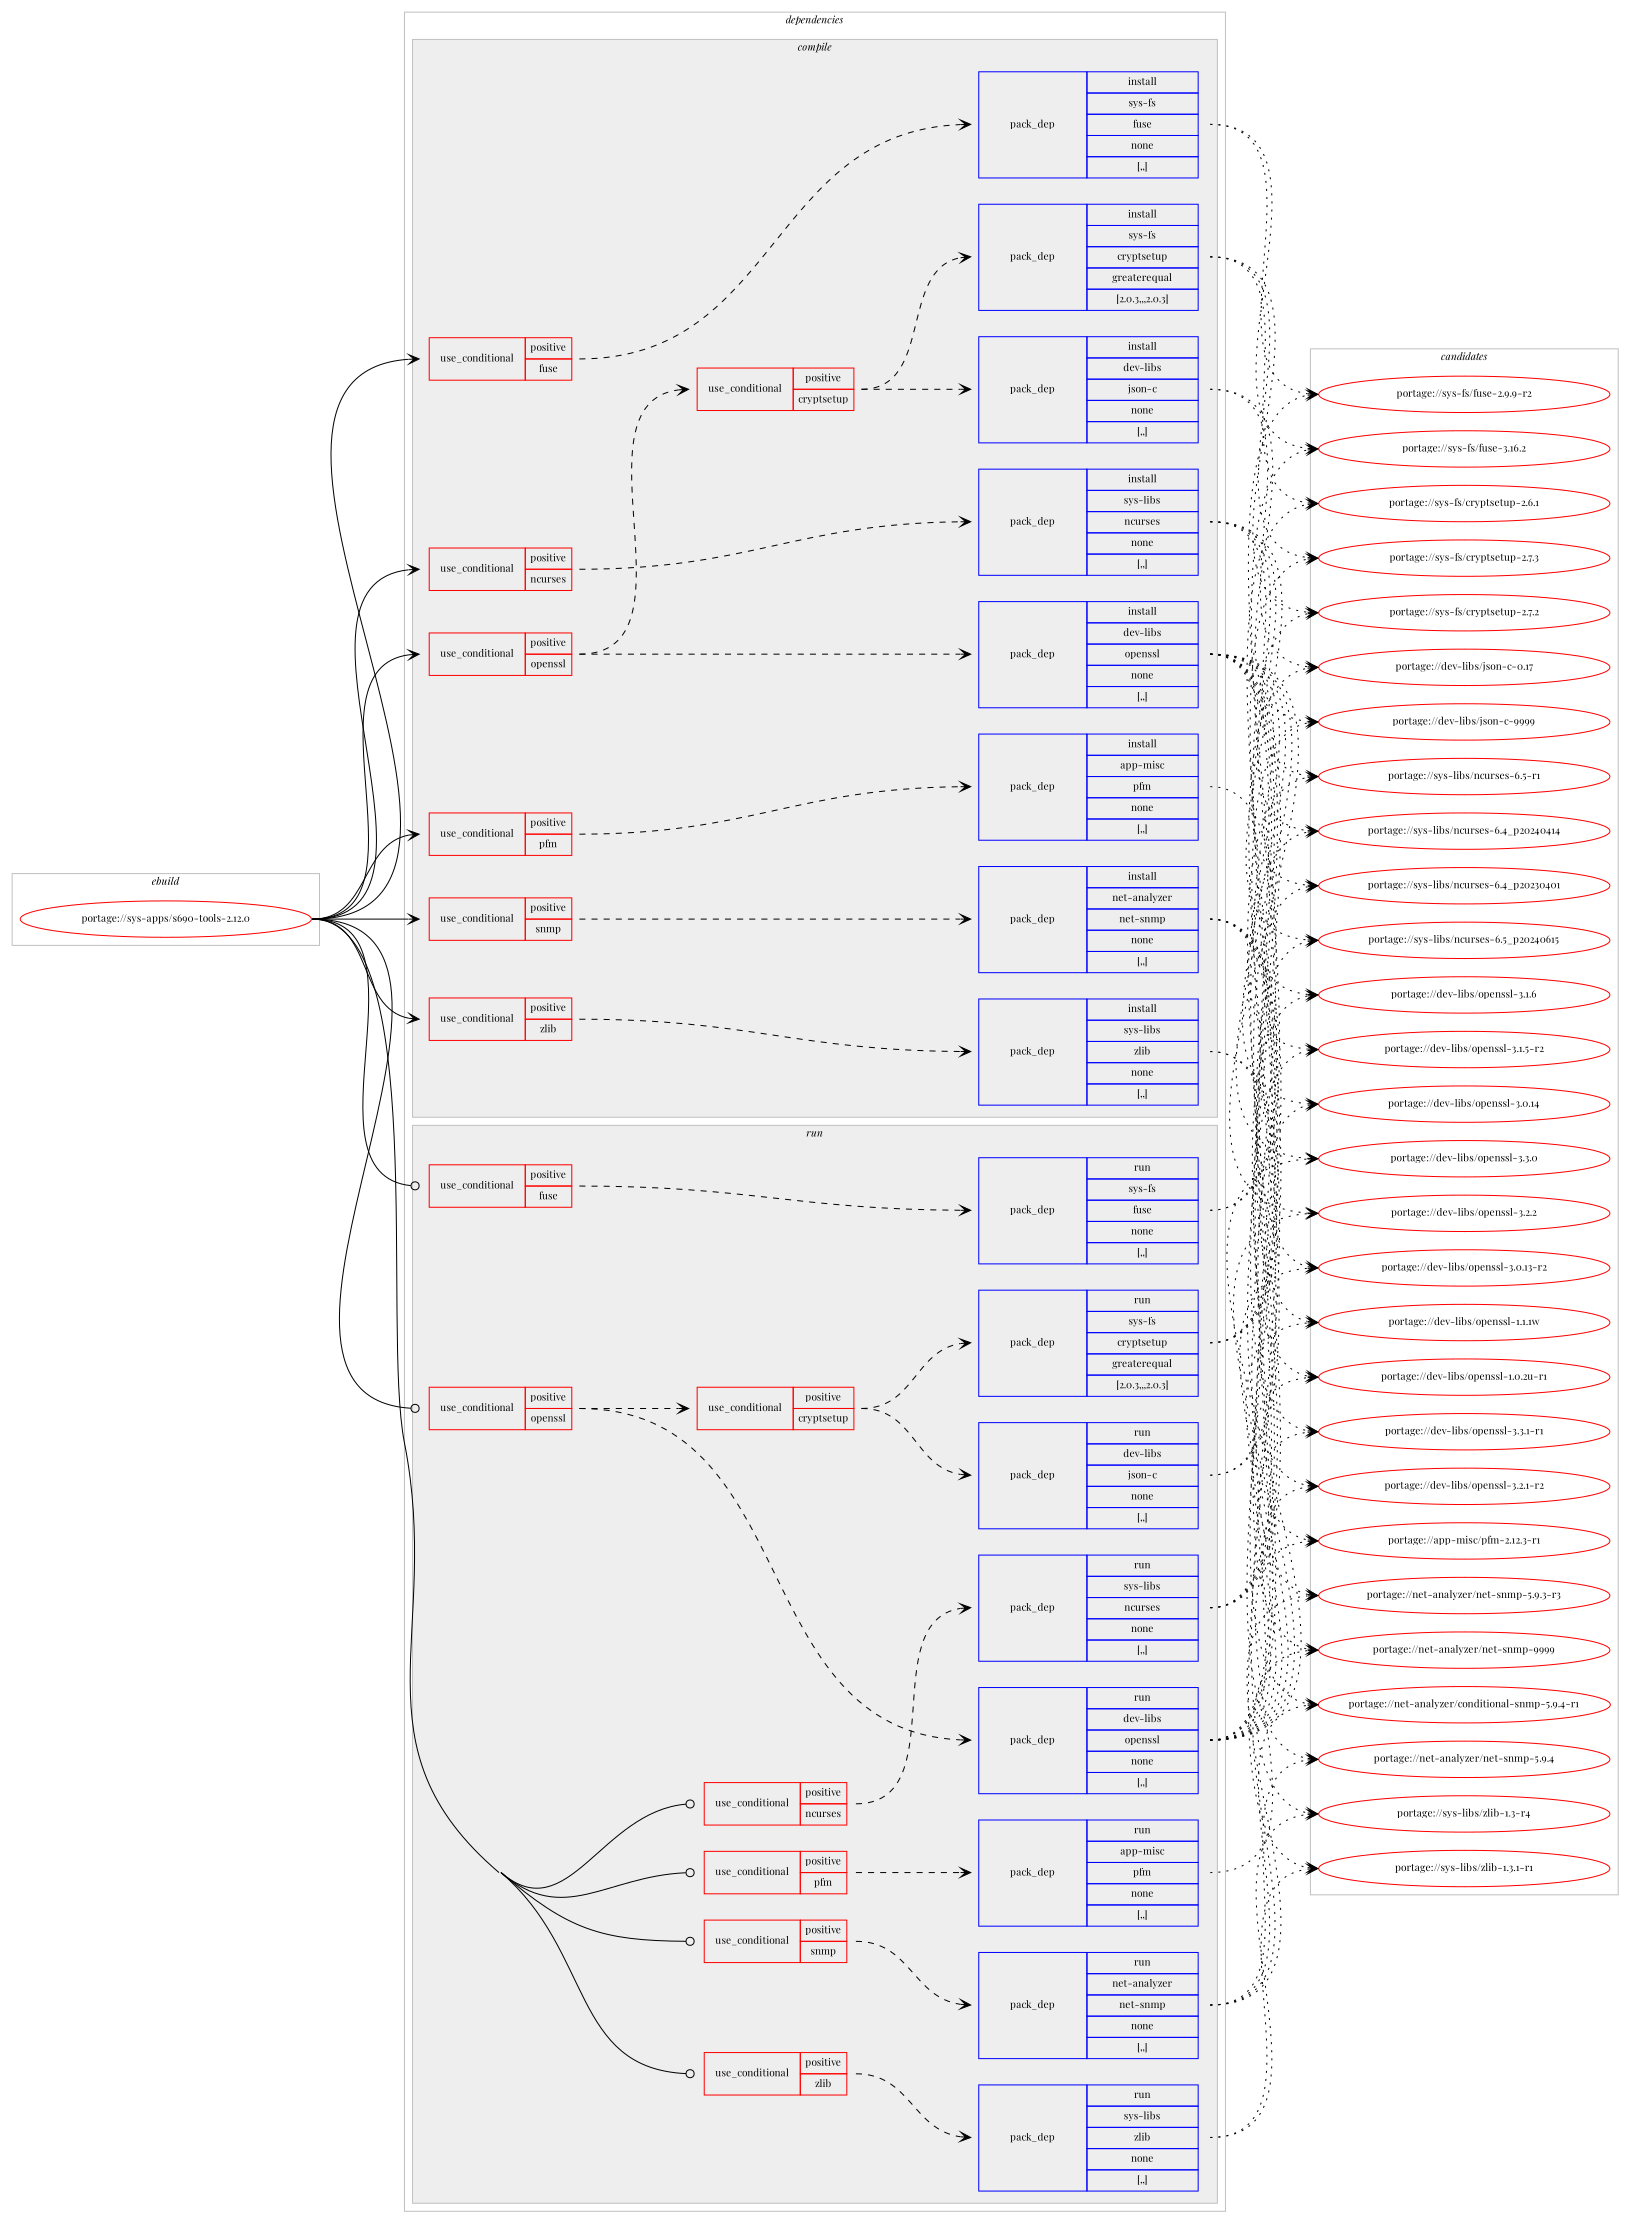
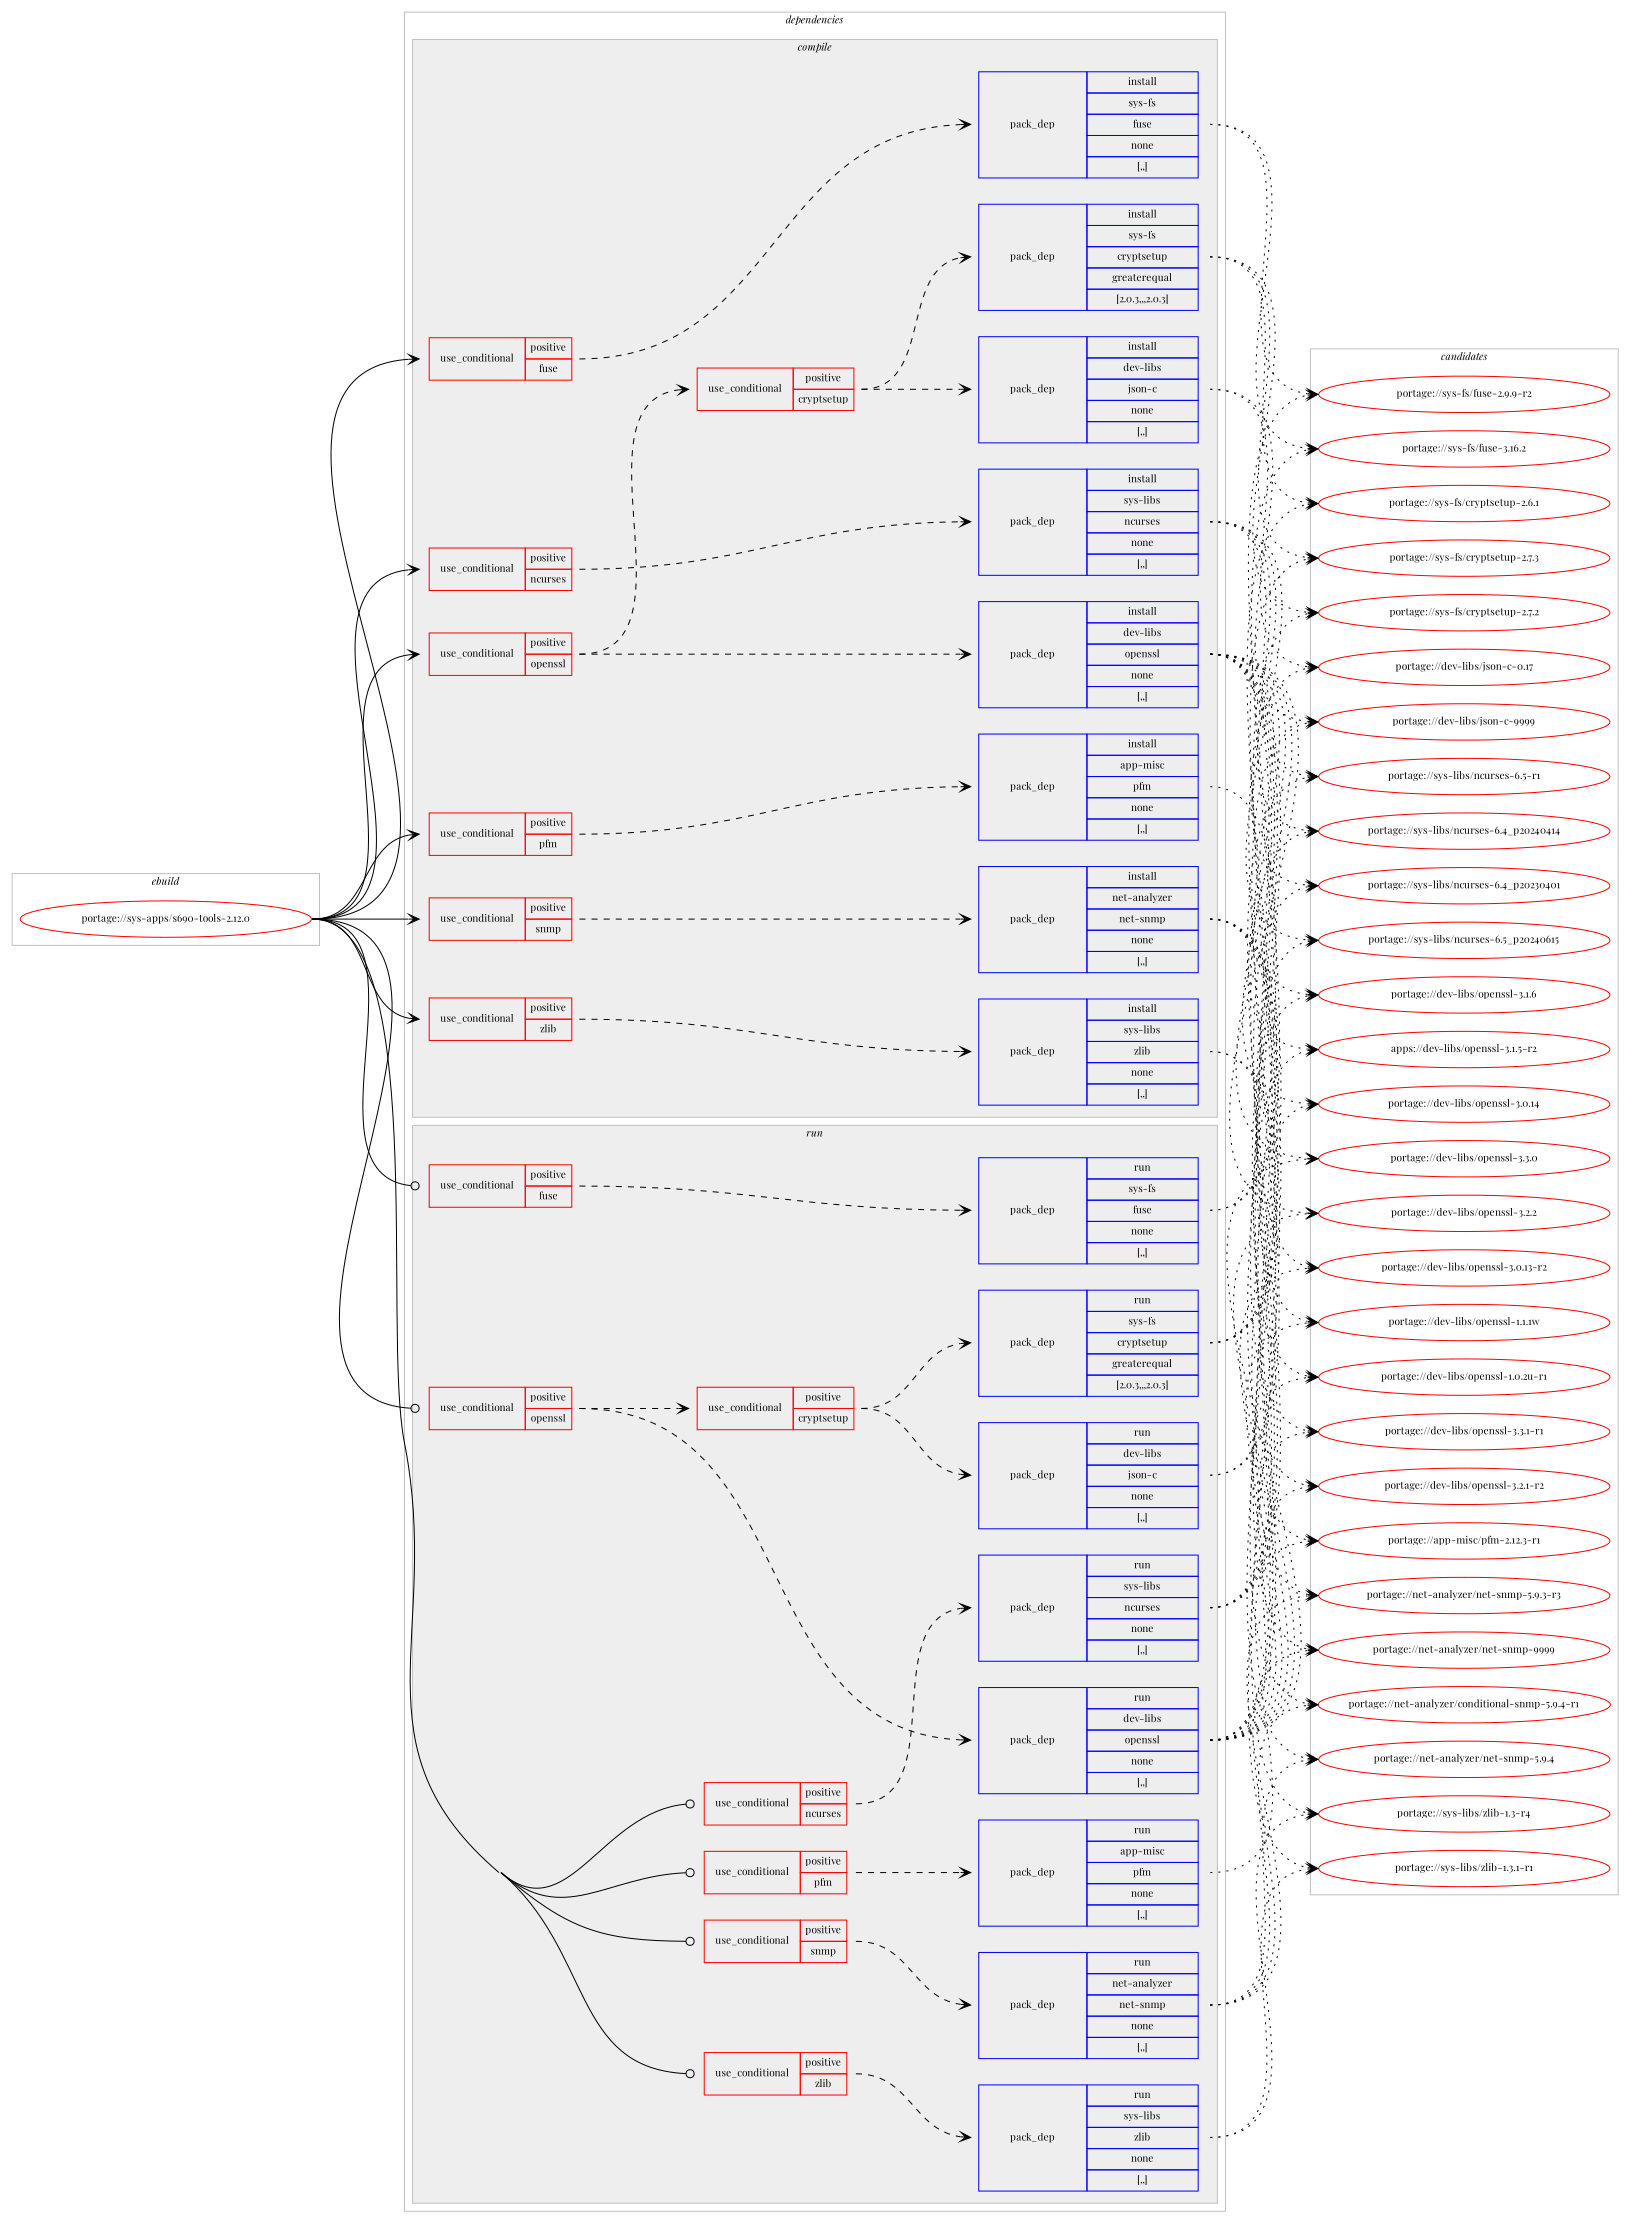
node "portage://dev-libs/openssl-3.1.5-r2": label "portage://dev-libs/openssl-3.1.5-r2" -> "apps://dev-libs/openssl-3.1.5-r2"
